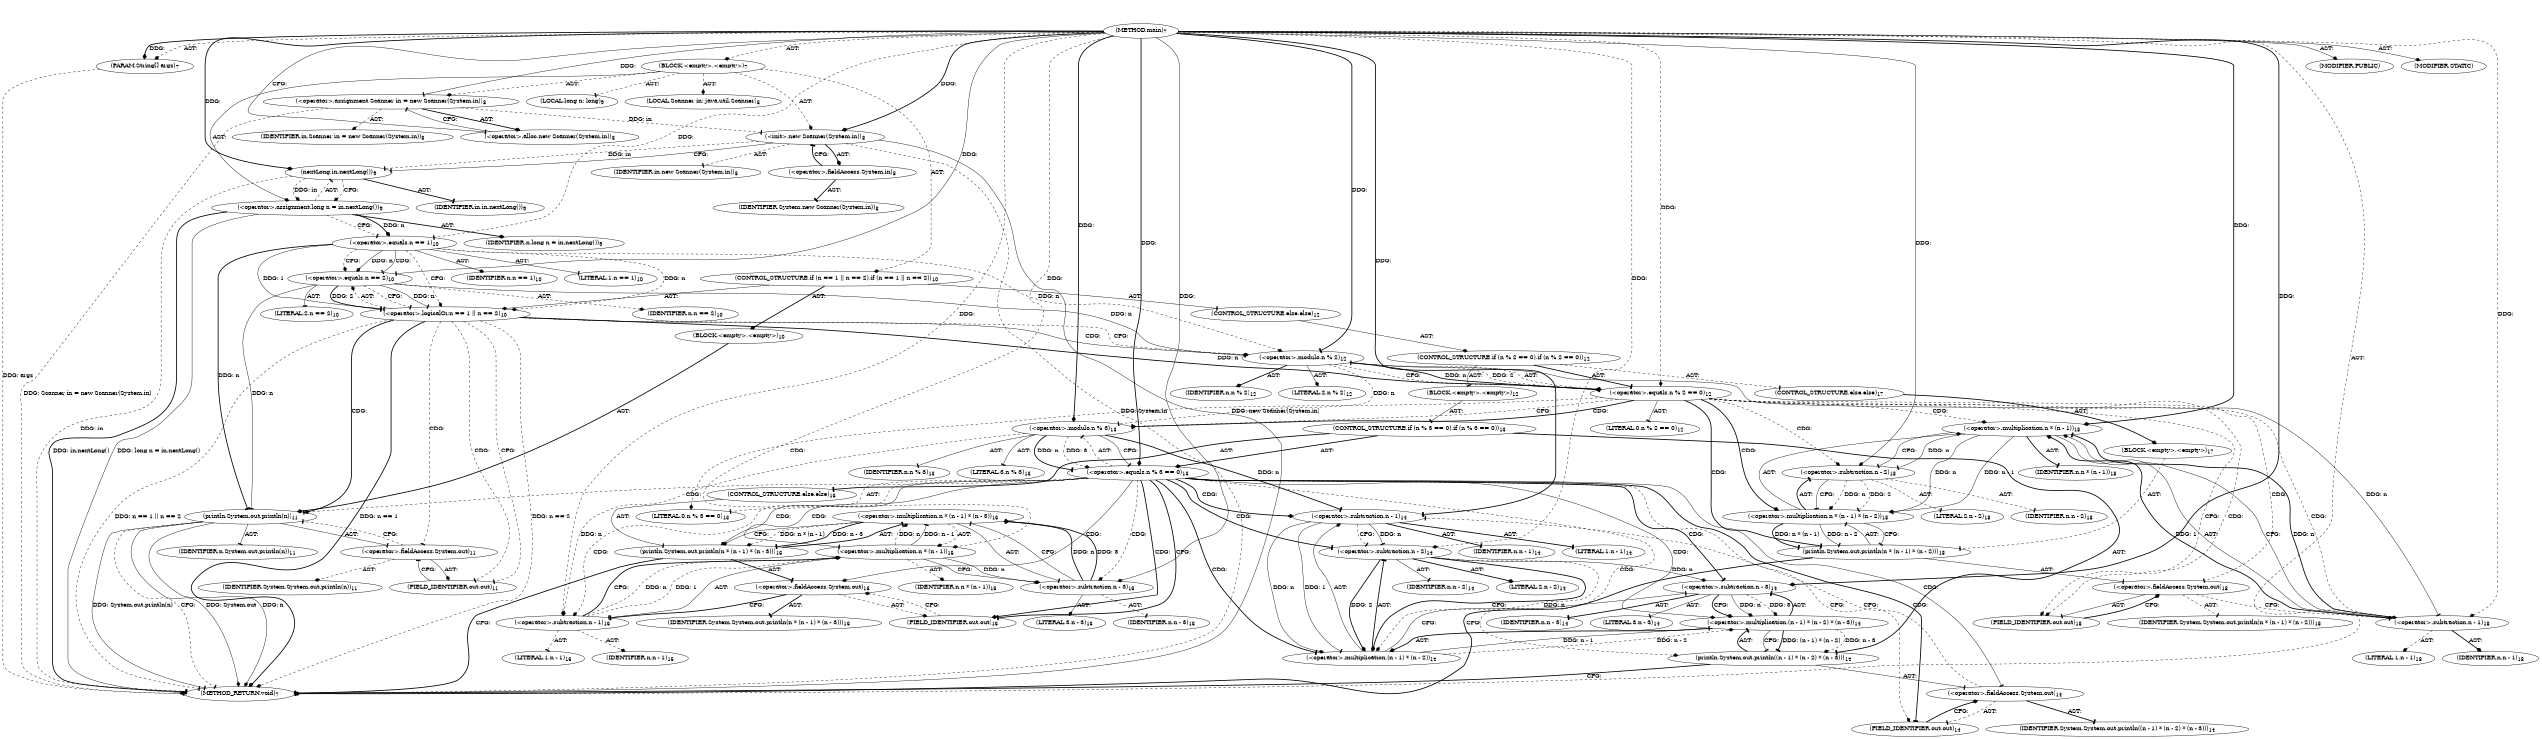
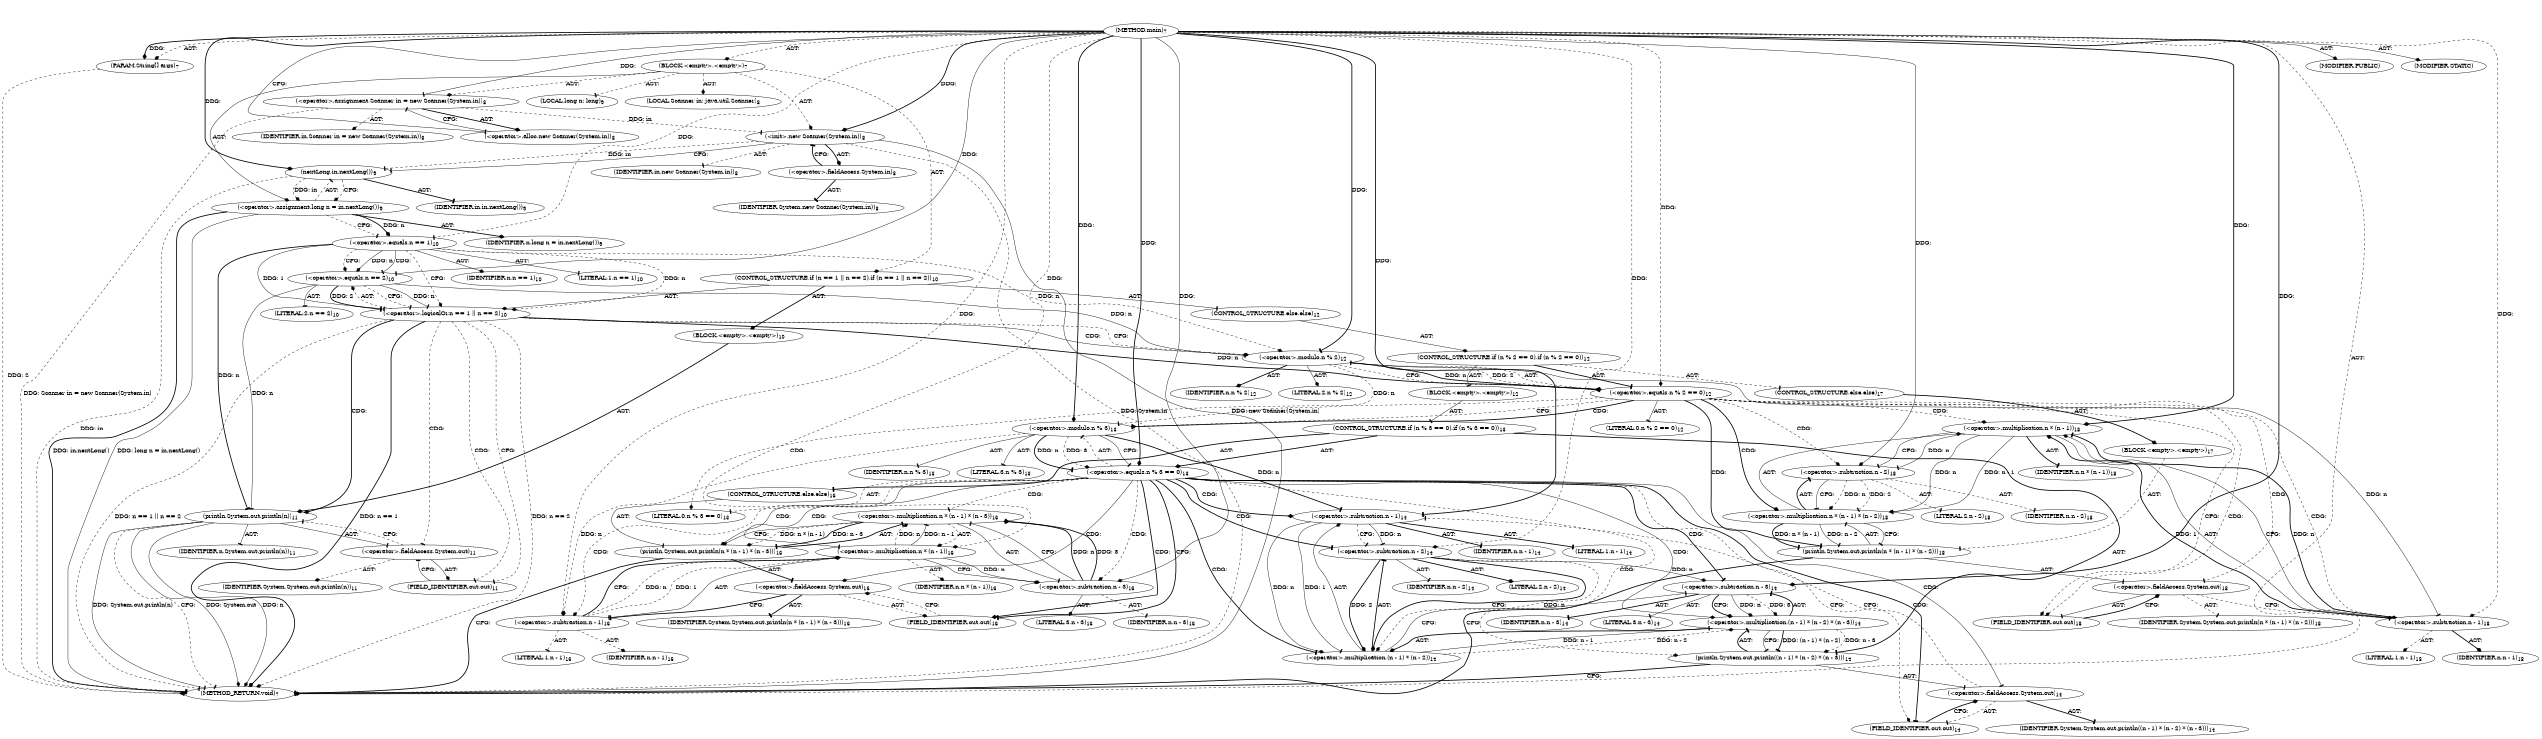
node "(IDENTIFIER,n,n == 2)": removed
edge "(PARAM,String[] args)" -> "(METHOD_RETURN,void)": label "DDG: args" -> "DDG: 2"
edge "(<operator>.equals,n % 3 == 0)" -> "(println,System.out.println(n))": now "(<operator>.equals,n % 3 == 0)" -> "(<operator>.multiplication,n * (n - 1) * (n - 3))"
